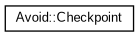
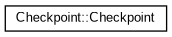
node "Avoid::Checkpoint": label "Avoid::Checkpoint" -> "Checkpoint::Checkpoint"
